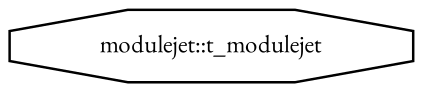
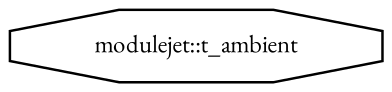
node "modulejet::t_modulejet": label "modulejet::t_modulejet" -> "modulejet::t_ambient"
